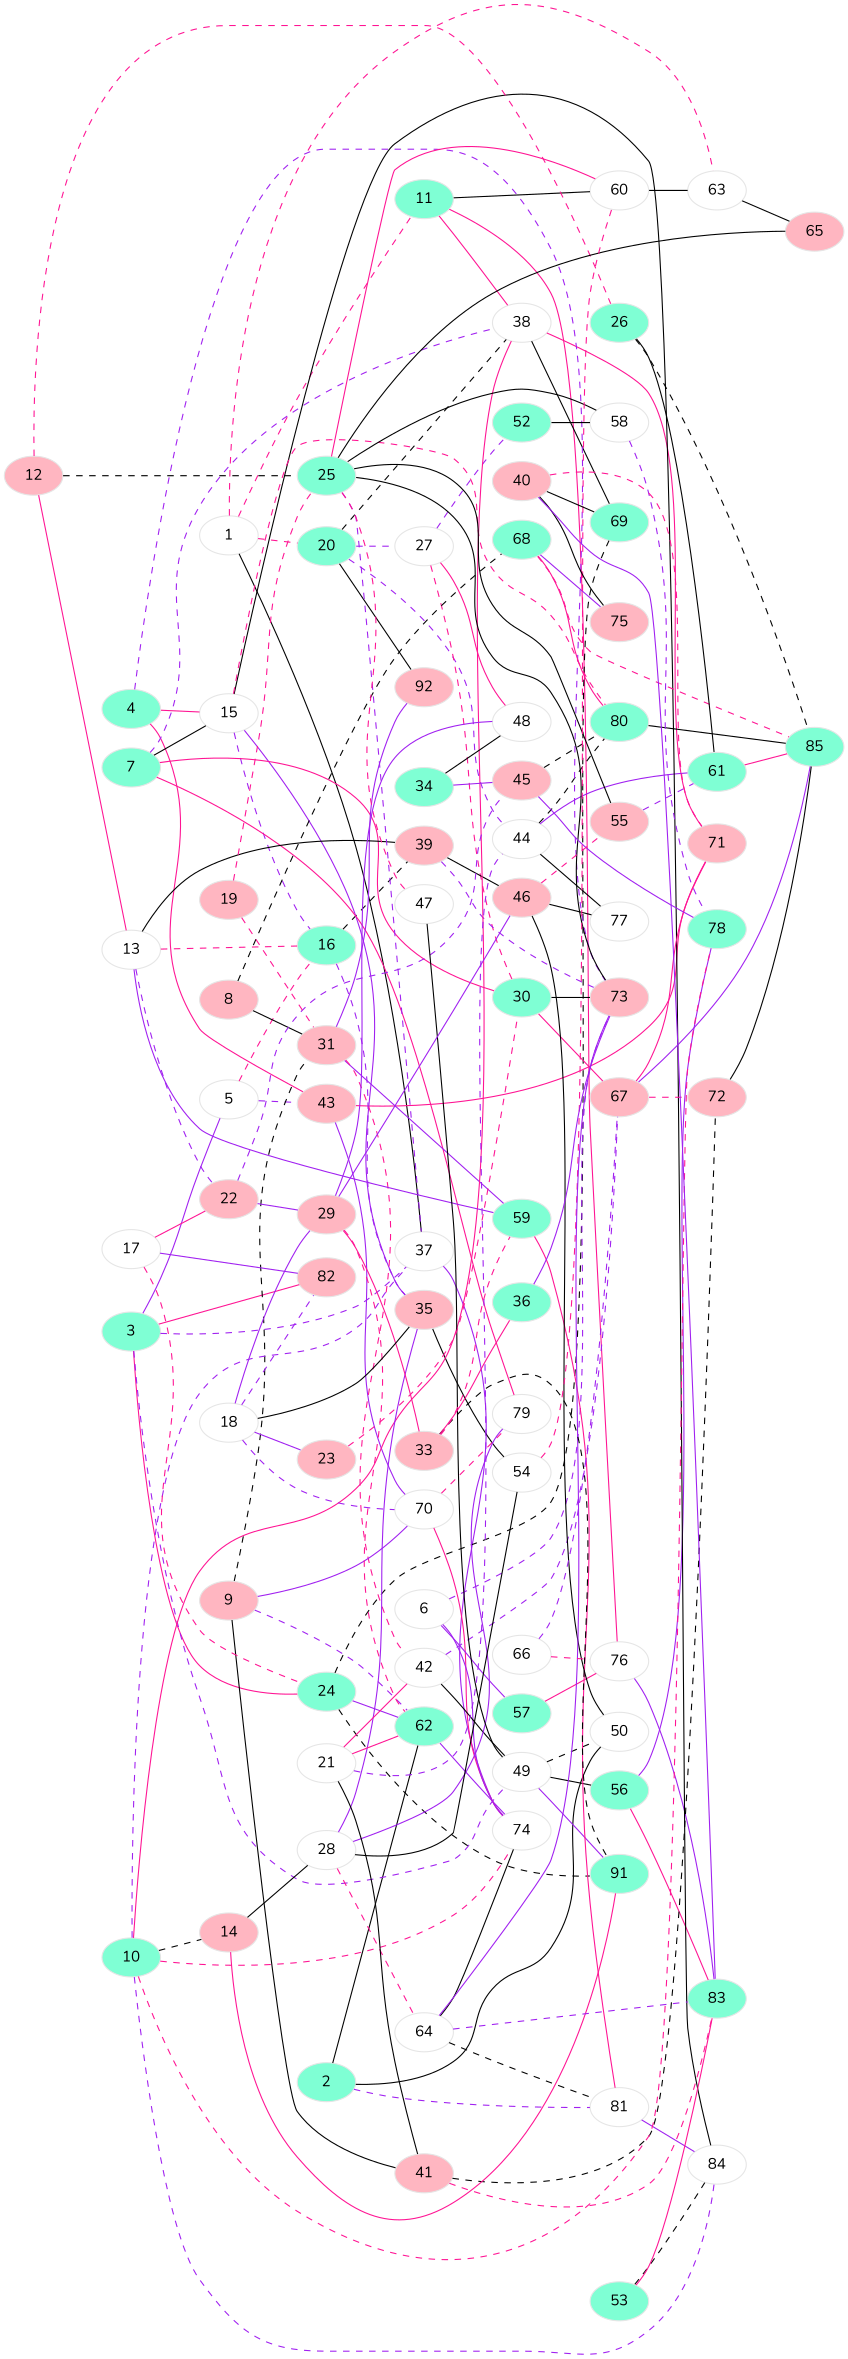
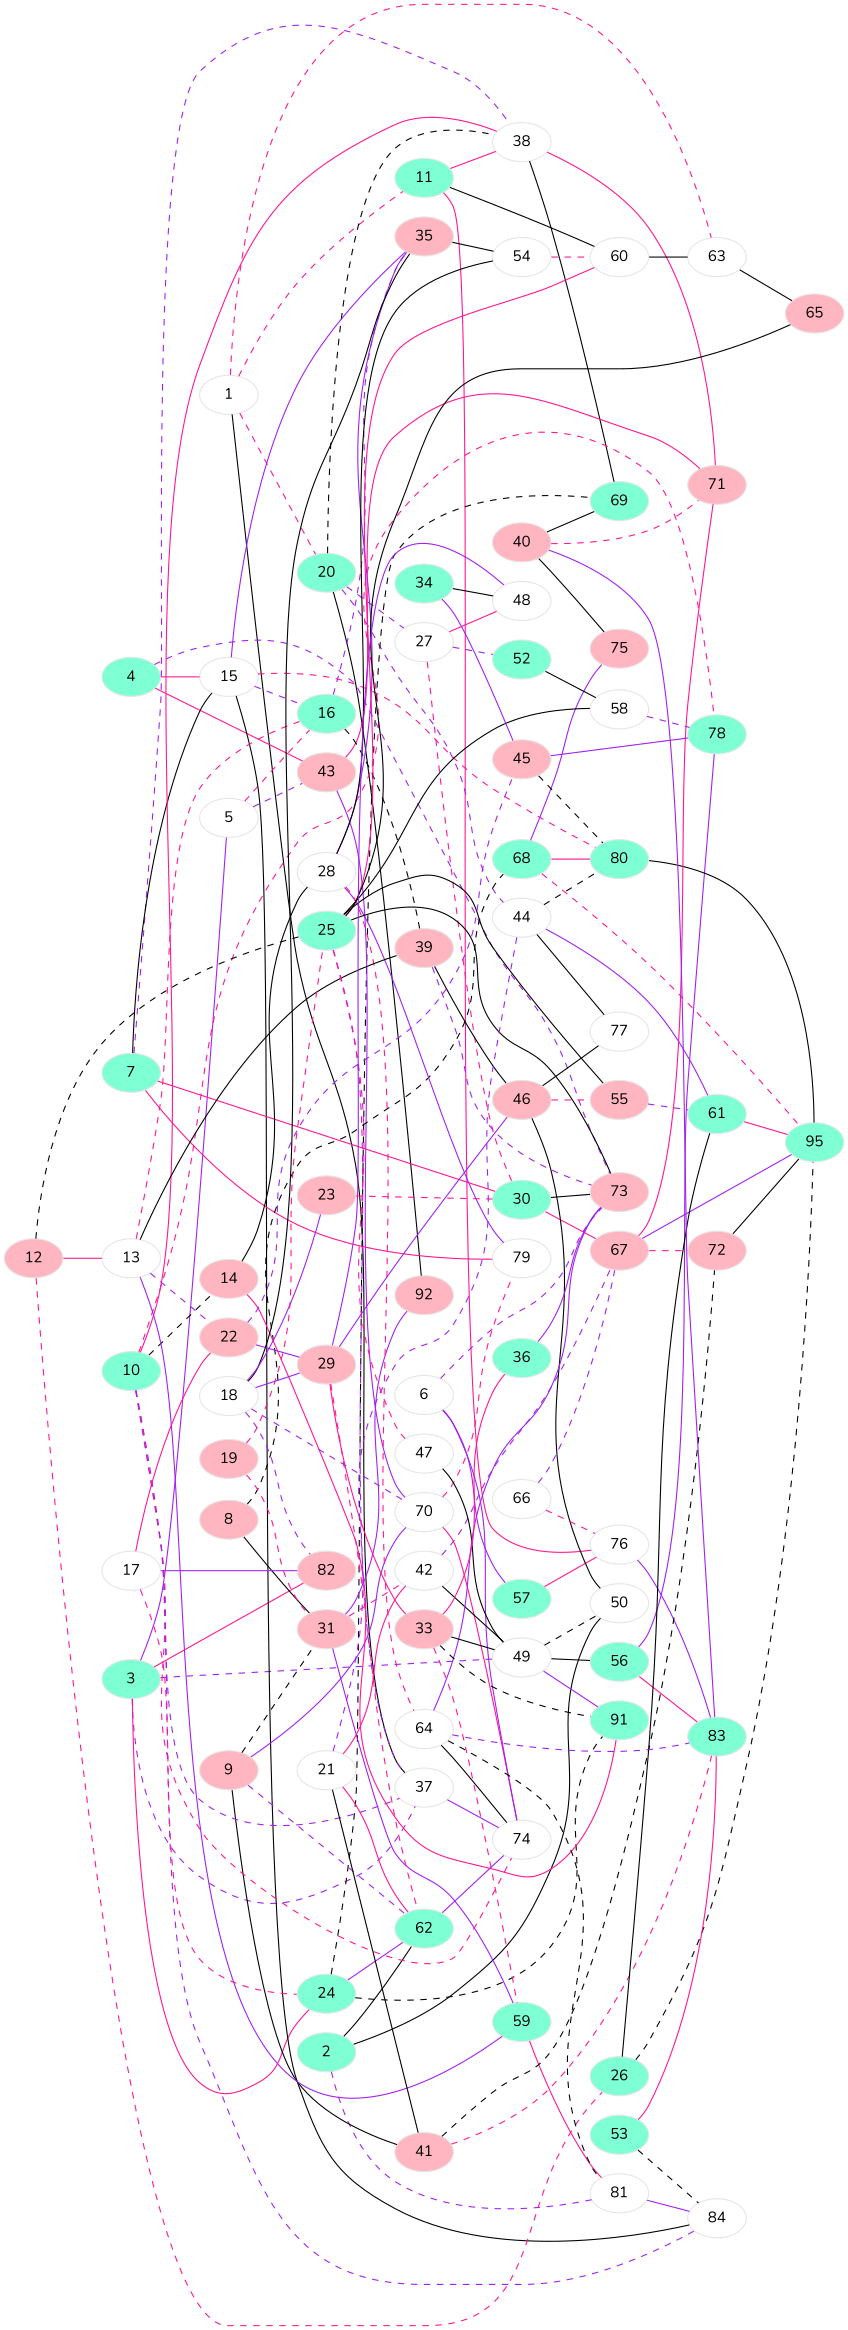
node "85": label "85" -> "95"
edge "33" -- "49": added
